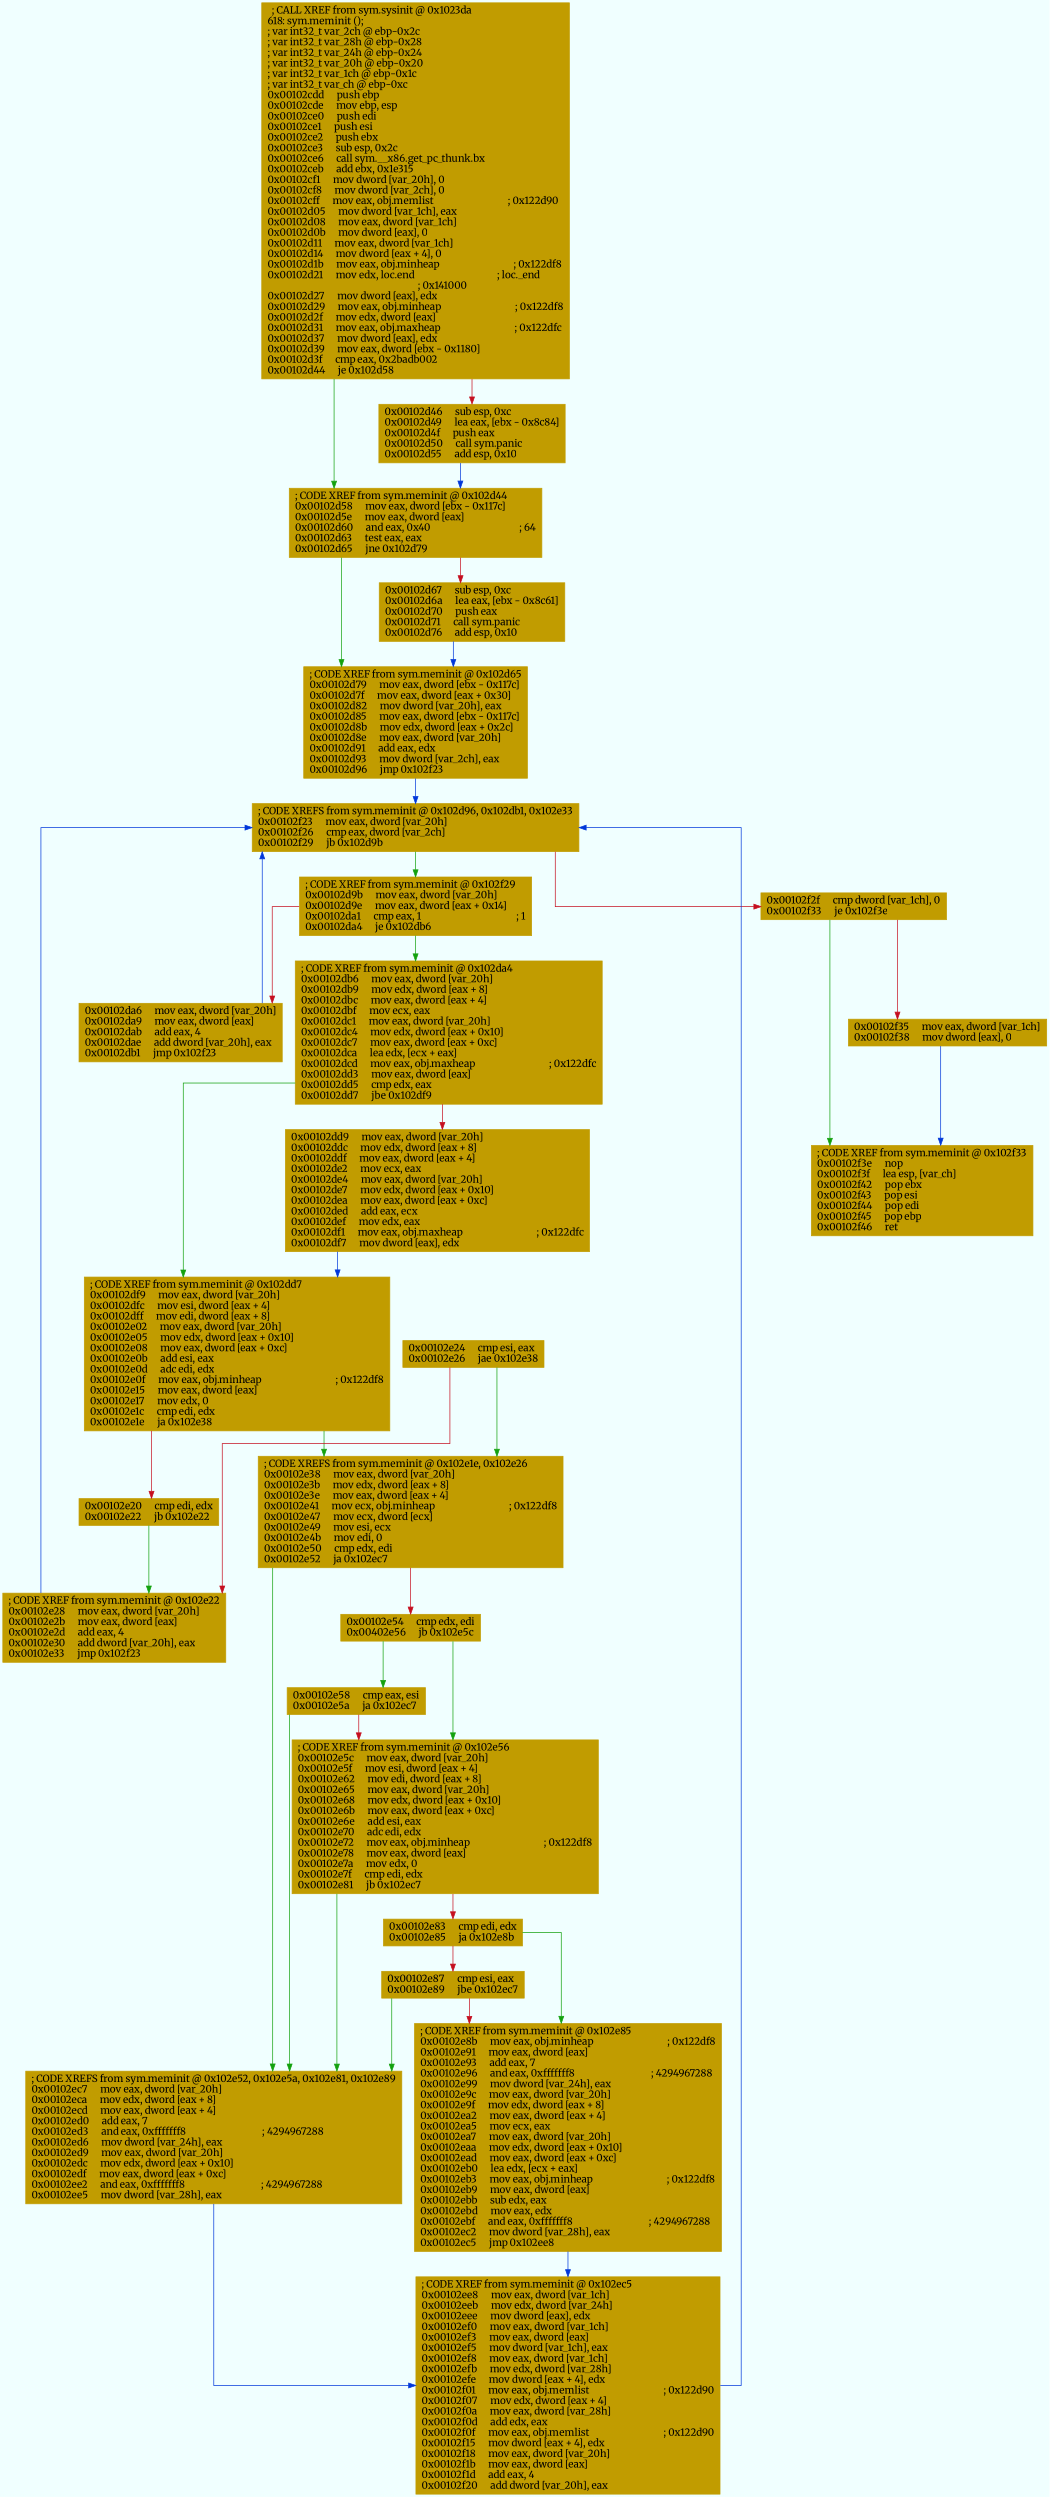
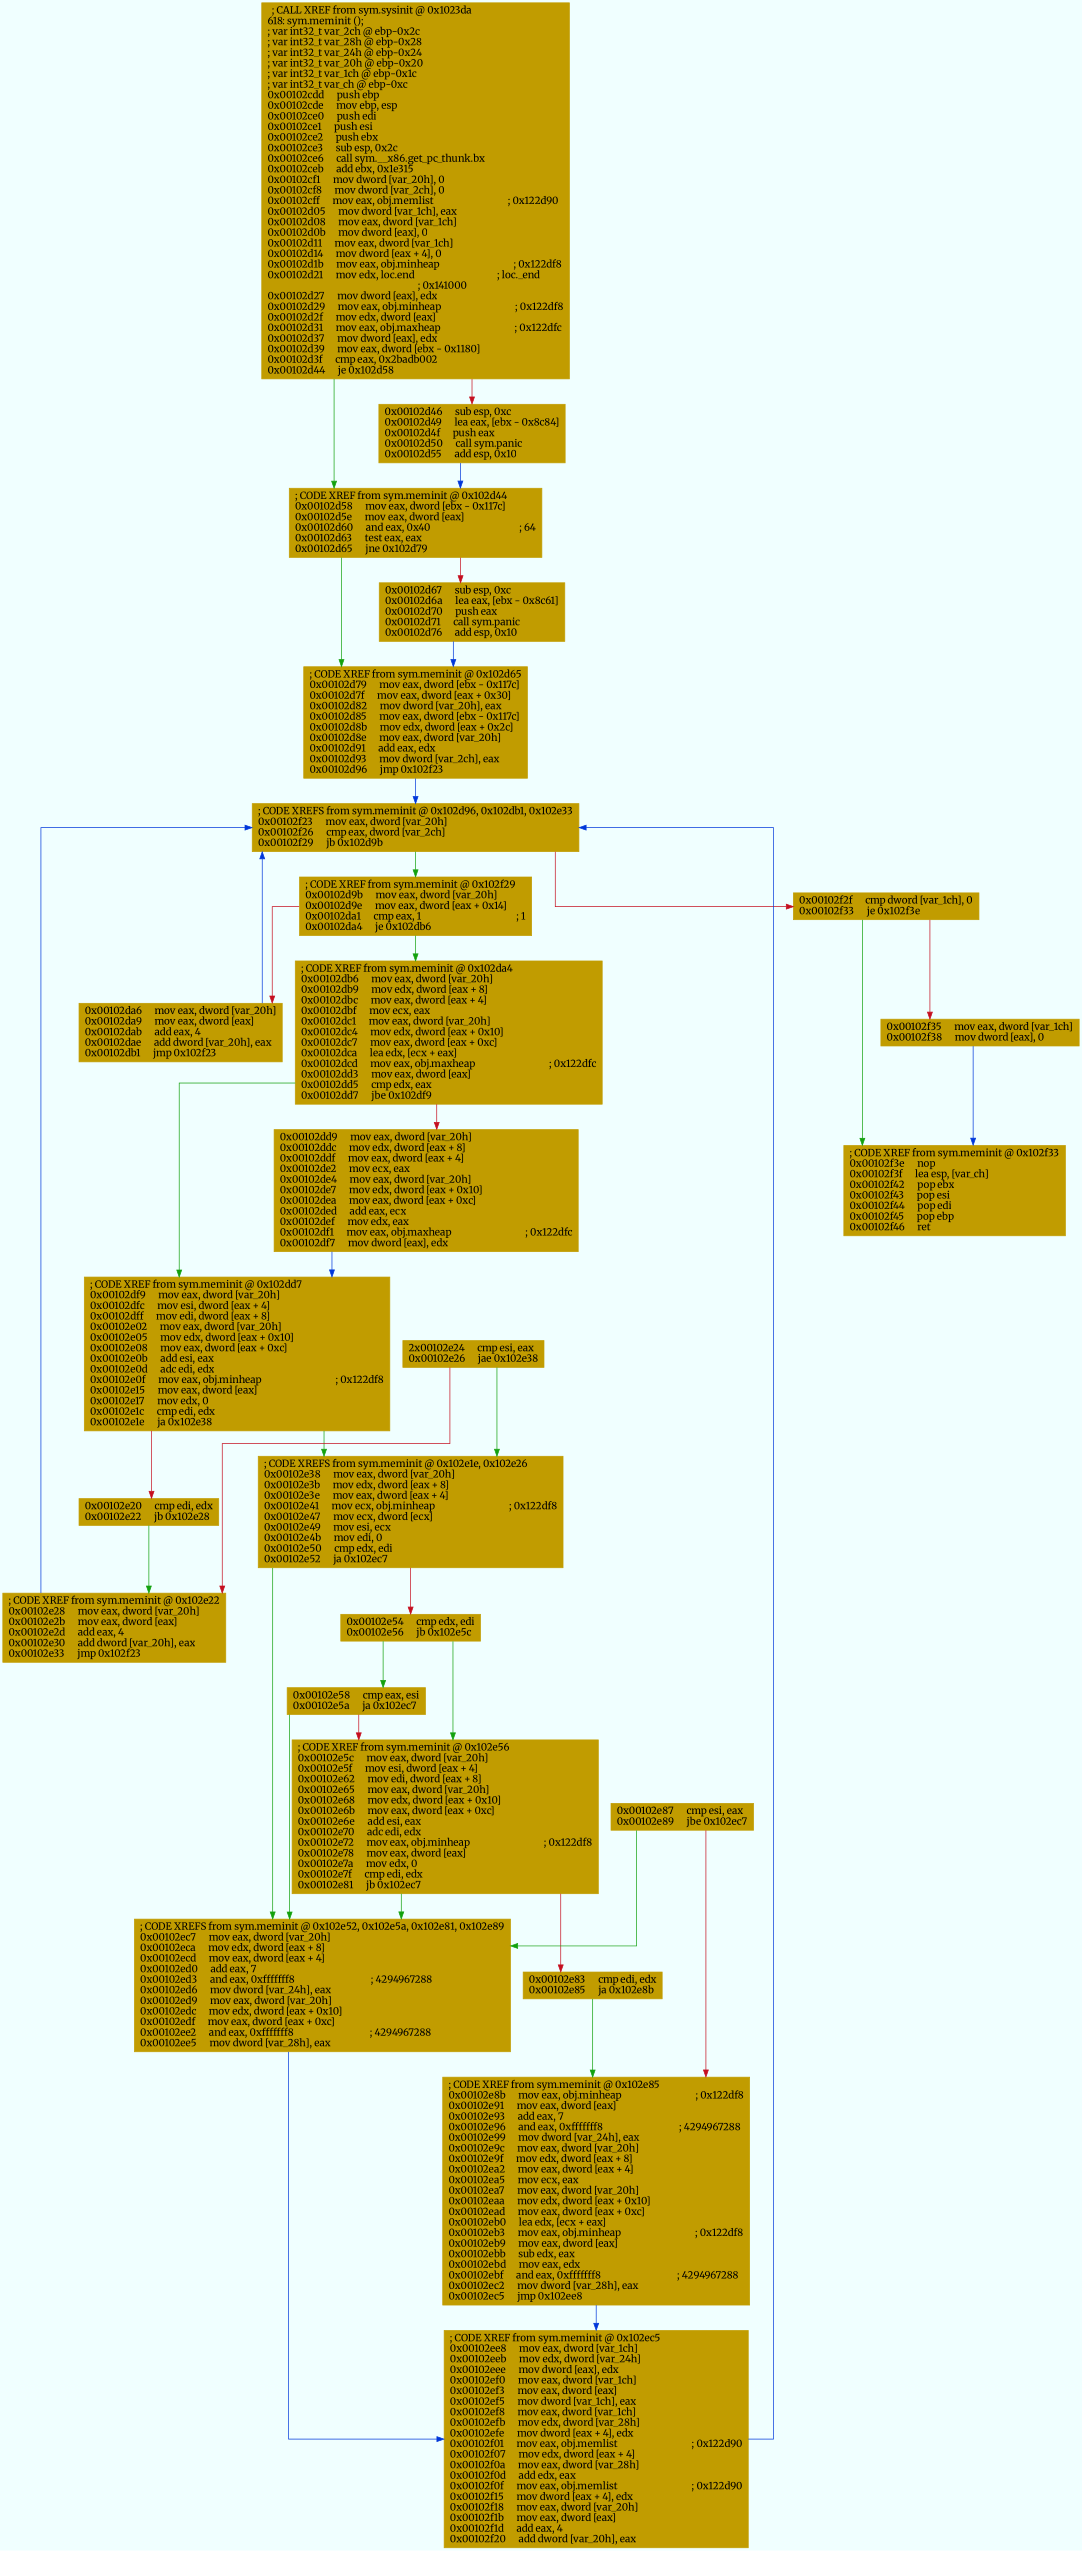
node "0x00102e24      cmp esi, eax 0x00102e26      jae 0x102e38": label "0x00102e24      cmp esi, eax 0x00102e26      jae 0x102e38" -> "2x00102e24      cmp esi, eax 0x00102e26      jae 0x102e38"
node "0x00102e20      cmp edi, edx 0x00102e22      jb 0x102e22": label "0x00102e20      cmp edi, edx 0x00102e22      jb 0x102e22" -> "0x00102e20      cmp edi, edx 0x00102e22      jb 0x102e28"
node "0x00102e54      cmp edx, edi 0x00402e56      jb 0x102e5c": label "0x00102e54      cmp edx, edi 0x00402e56      jb 0x102e5c" -> "0x00102e54      cmp edx, edi 0x00102e56      jb 0x102e5c"
edge "0x00102e83      cmp edi, edx 0x00102e85      ja 0x102e8b" -> "0x00102e87      cmp esi, eax 0x00102e89      jbe 0x102ec7": removed
